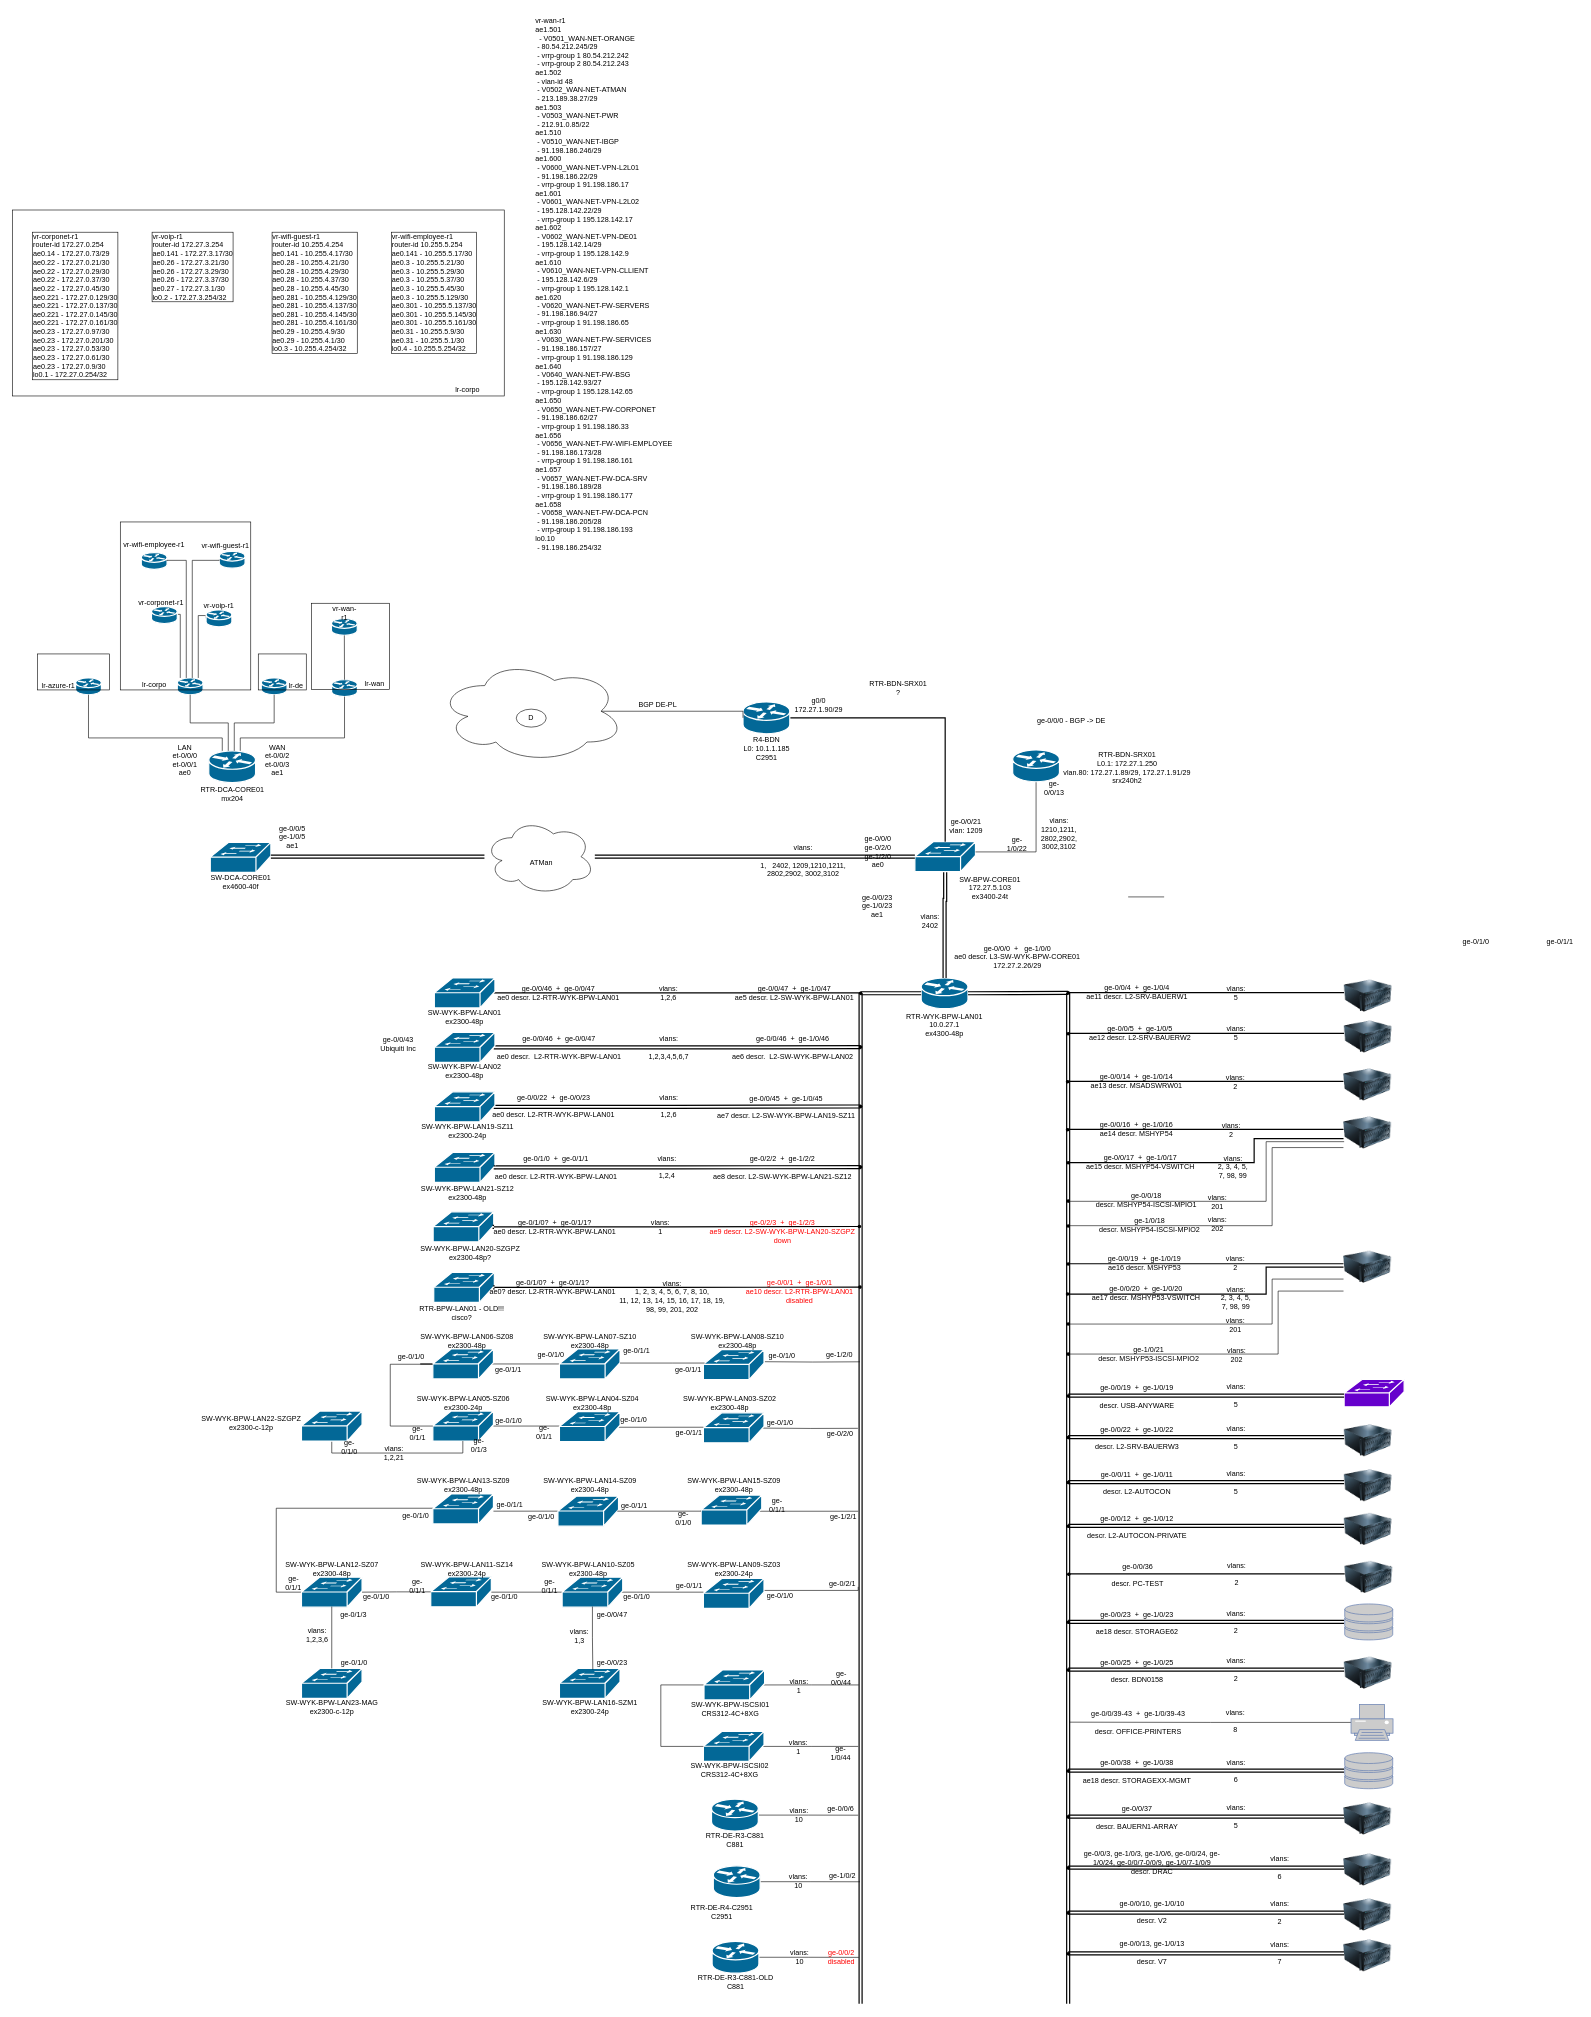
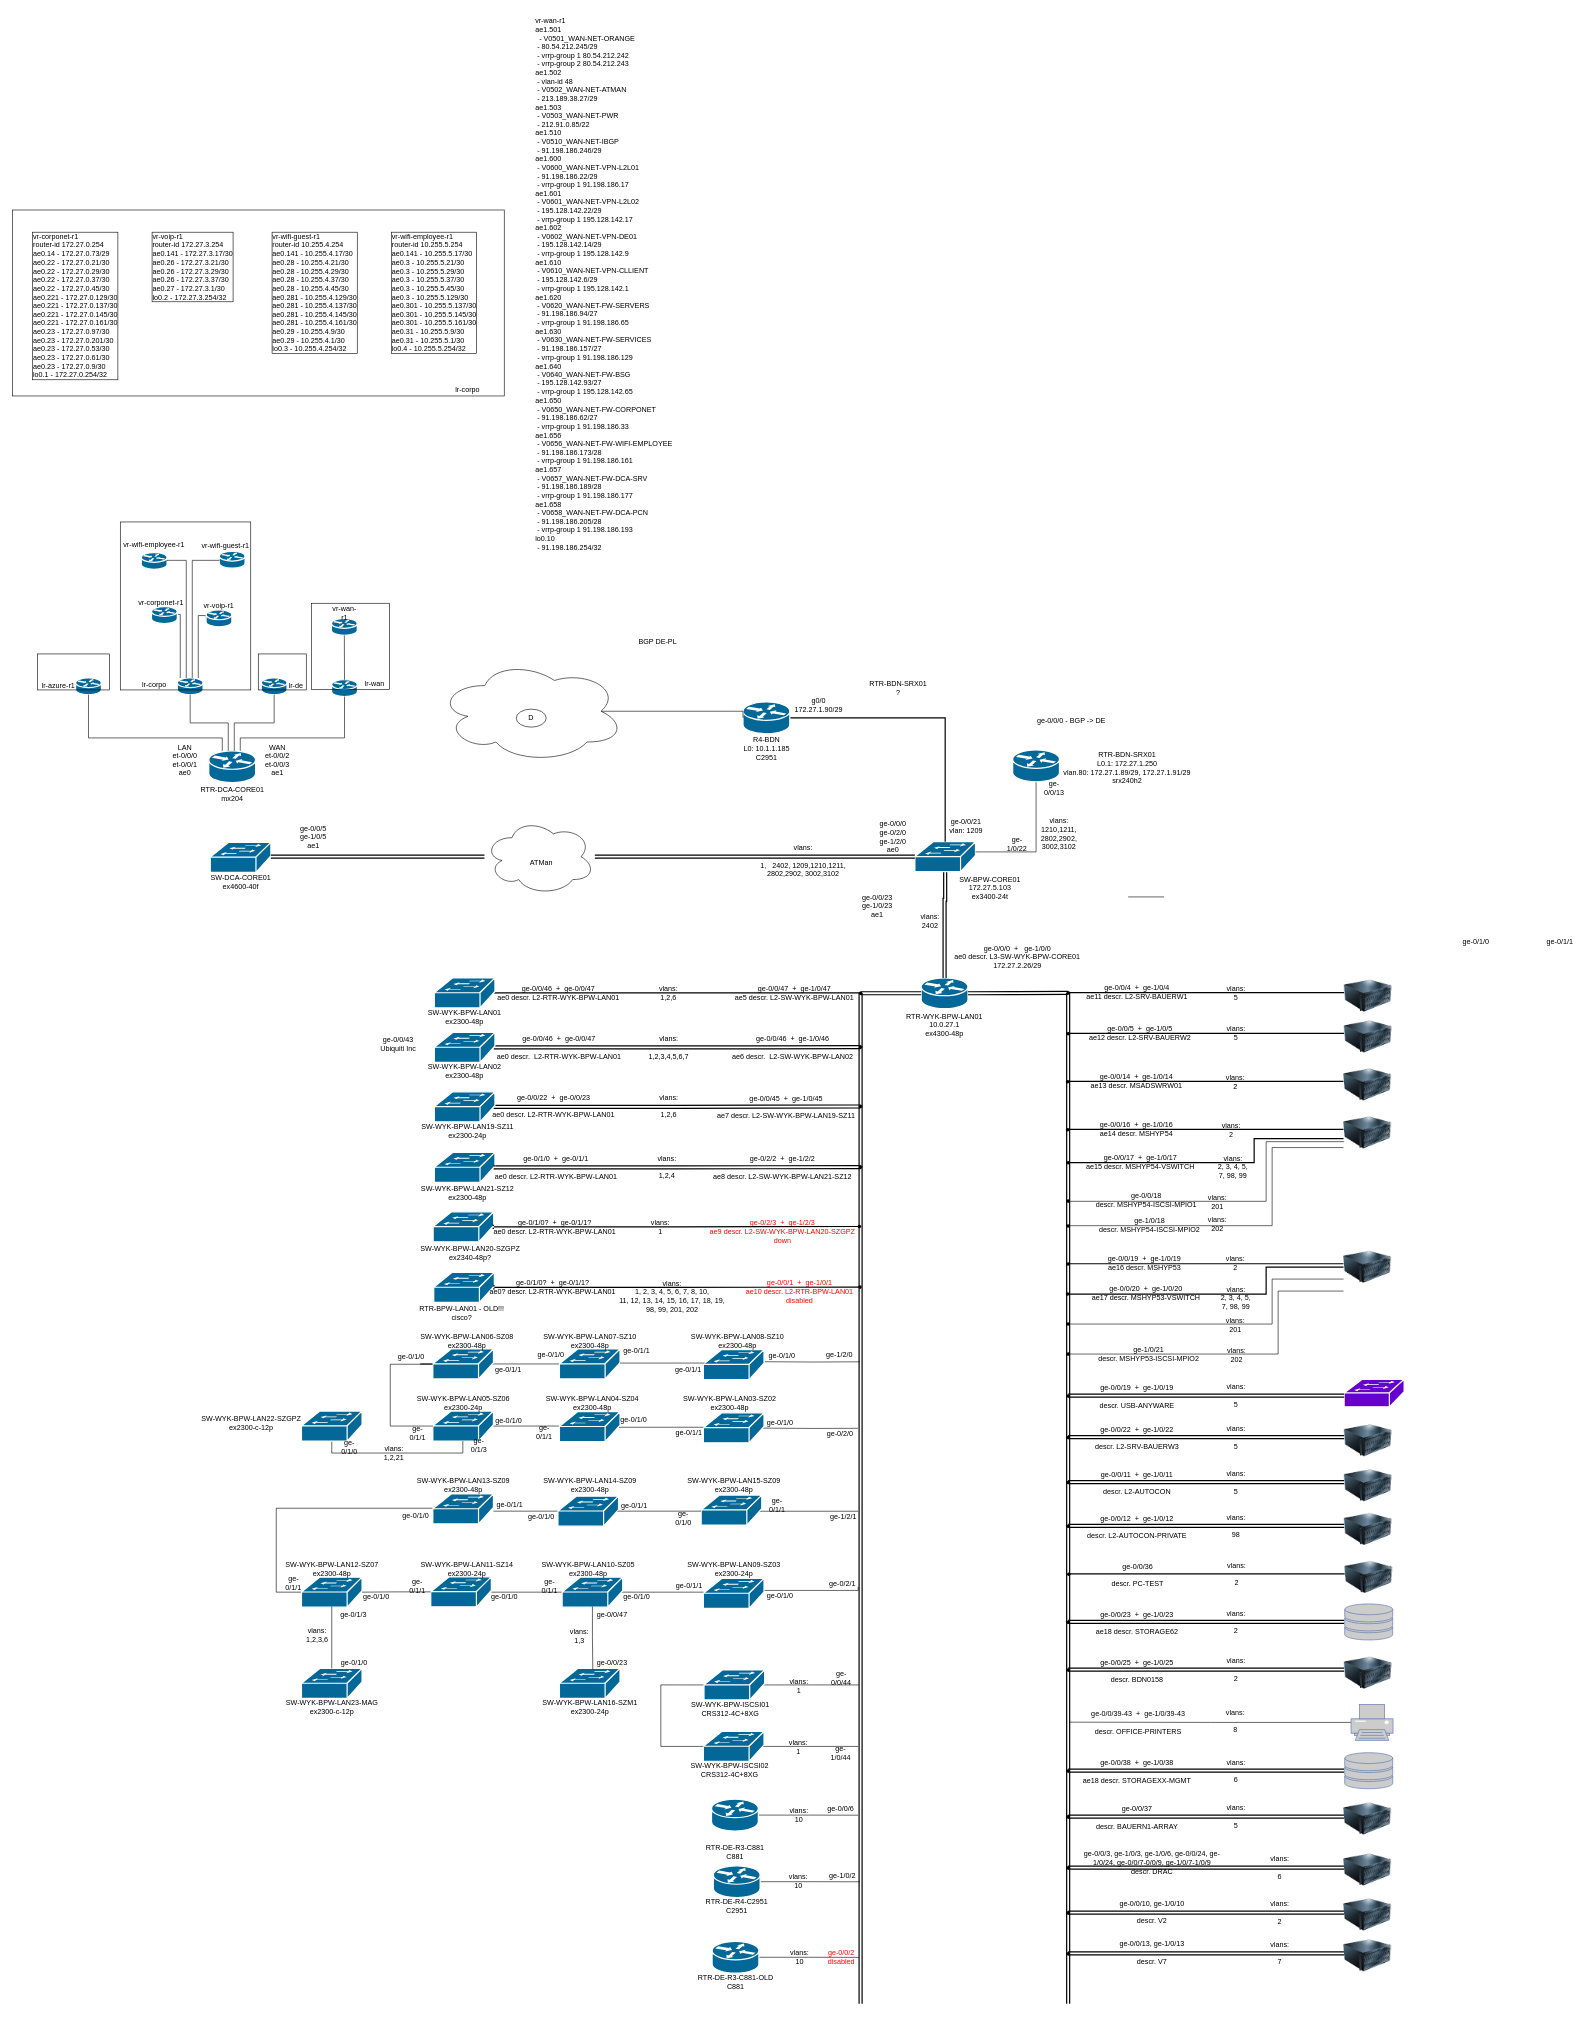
node "BGP DE-PL": moved (658, 705) -> (658, 642)
node "ge-0/0/5 ge-1/0/5 ae1": moved (293, 836) -> (314, 836)
node "ge-0/0/0 ge-0/2/0 ge-1/2/0 ae0": moved (878, 852) -> (893, 837)
node "SW-WYK-BPW-LAN20-SZGPZ ex2300-48p?": label "SW-WYK-BPW-LAN20-SZGPZ ex2300-48p?" -> "SW-WYK-BPW-LAN20-SZGPZ ex2340-48p?"
node "vlans: 98": added
node "RTR-DE-R3-C881 C881": moved (735, 1840) -> (735, 1852)
node "RTR-DE-R4-C2951 C2951": moved (722, 1913) -> (737, 1907)
